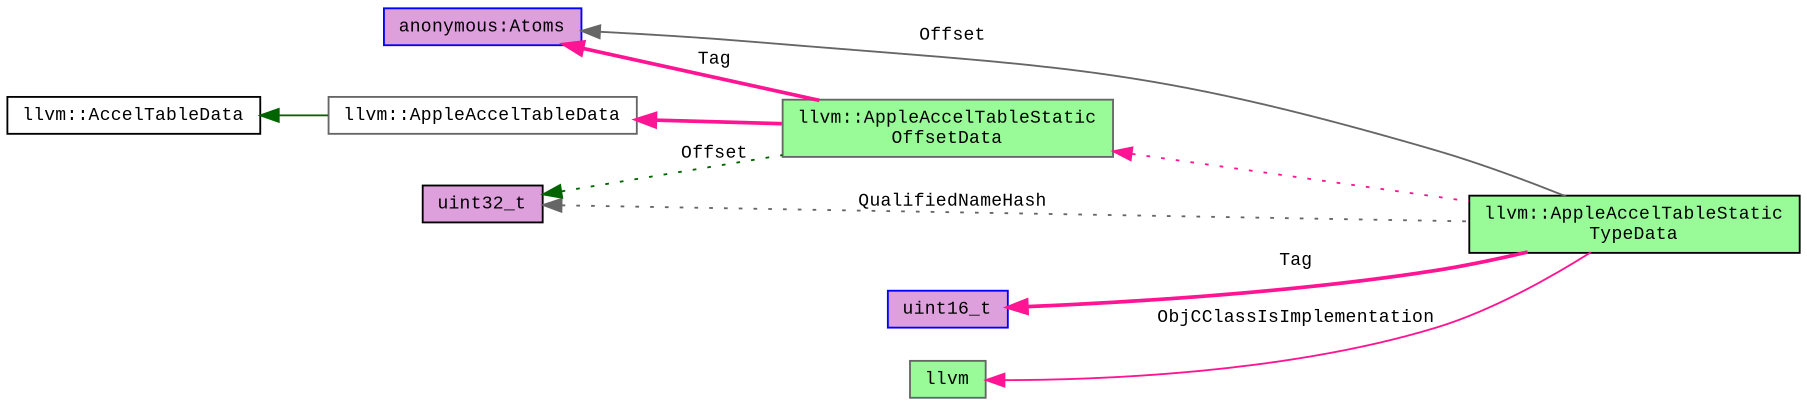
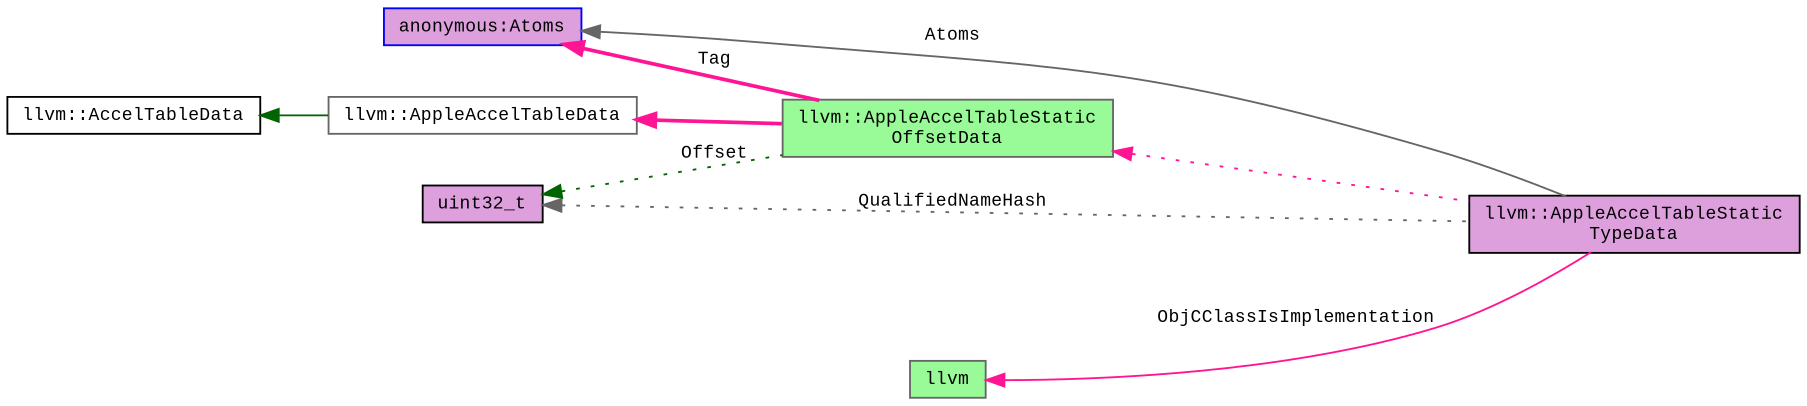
edge "llvm::AppleAccelTableStatic TypeData" -> "anonymous:Atoms": label " Offset" -> " Atoms"
node "llvm::AppleAccelTableStatic TypeData": fillcolor palegreen -> plum
node "uint16_t": removed
